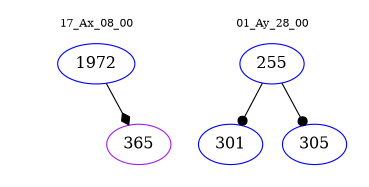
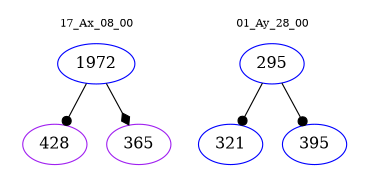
node "255": label "255" -> "295"
node "428": added
node "301": label "301" -> "321"
node "305": label "305" -> "395"
